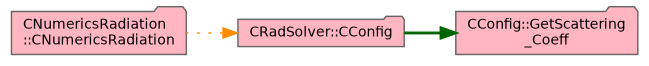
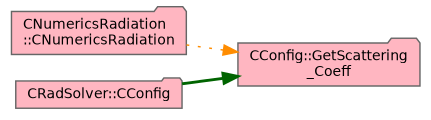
edge "CNumericsRadiation ::CNumericsRadiation" -> "CRadSolver::CConfig": now "CNumericsRadiation ::CNumericsRadiation" -> "CConfig::GetScattering _Coeff"
